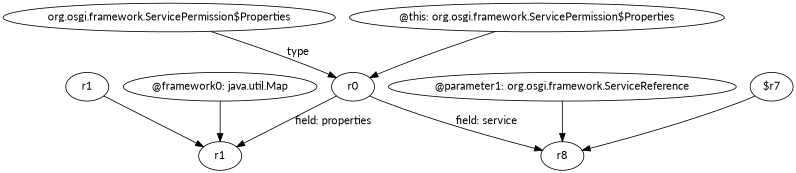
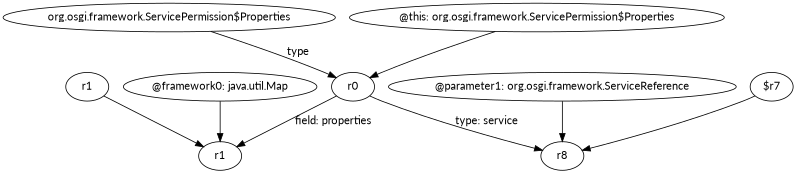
edge "r0" -> "r8": label "field: service" -> "type: service"
